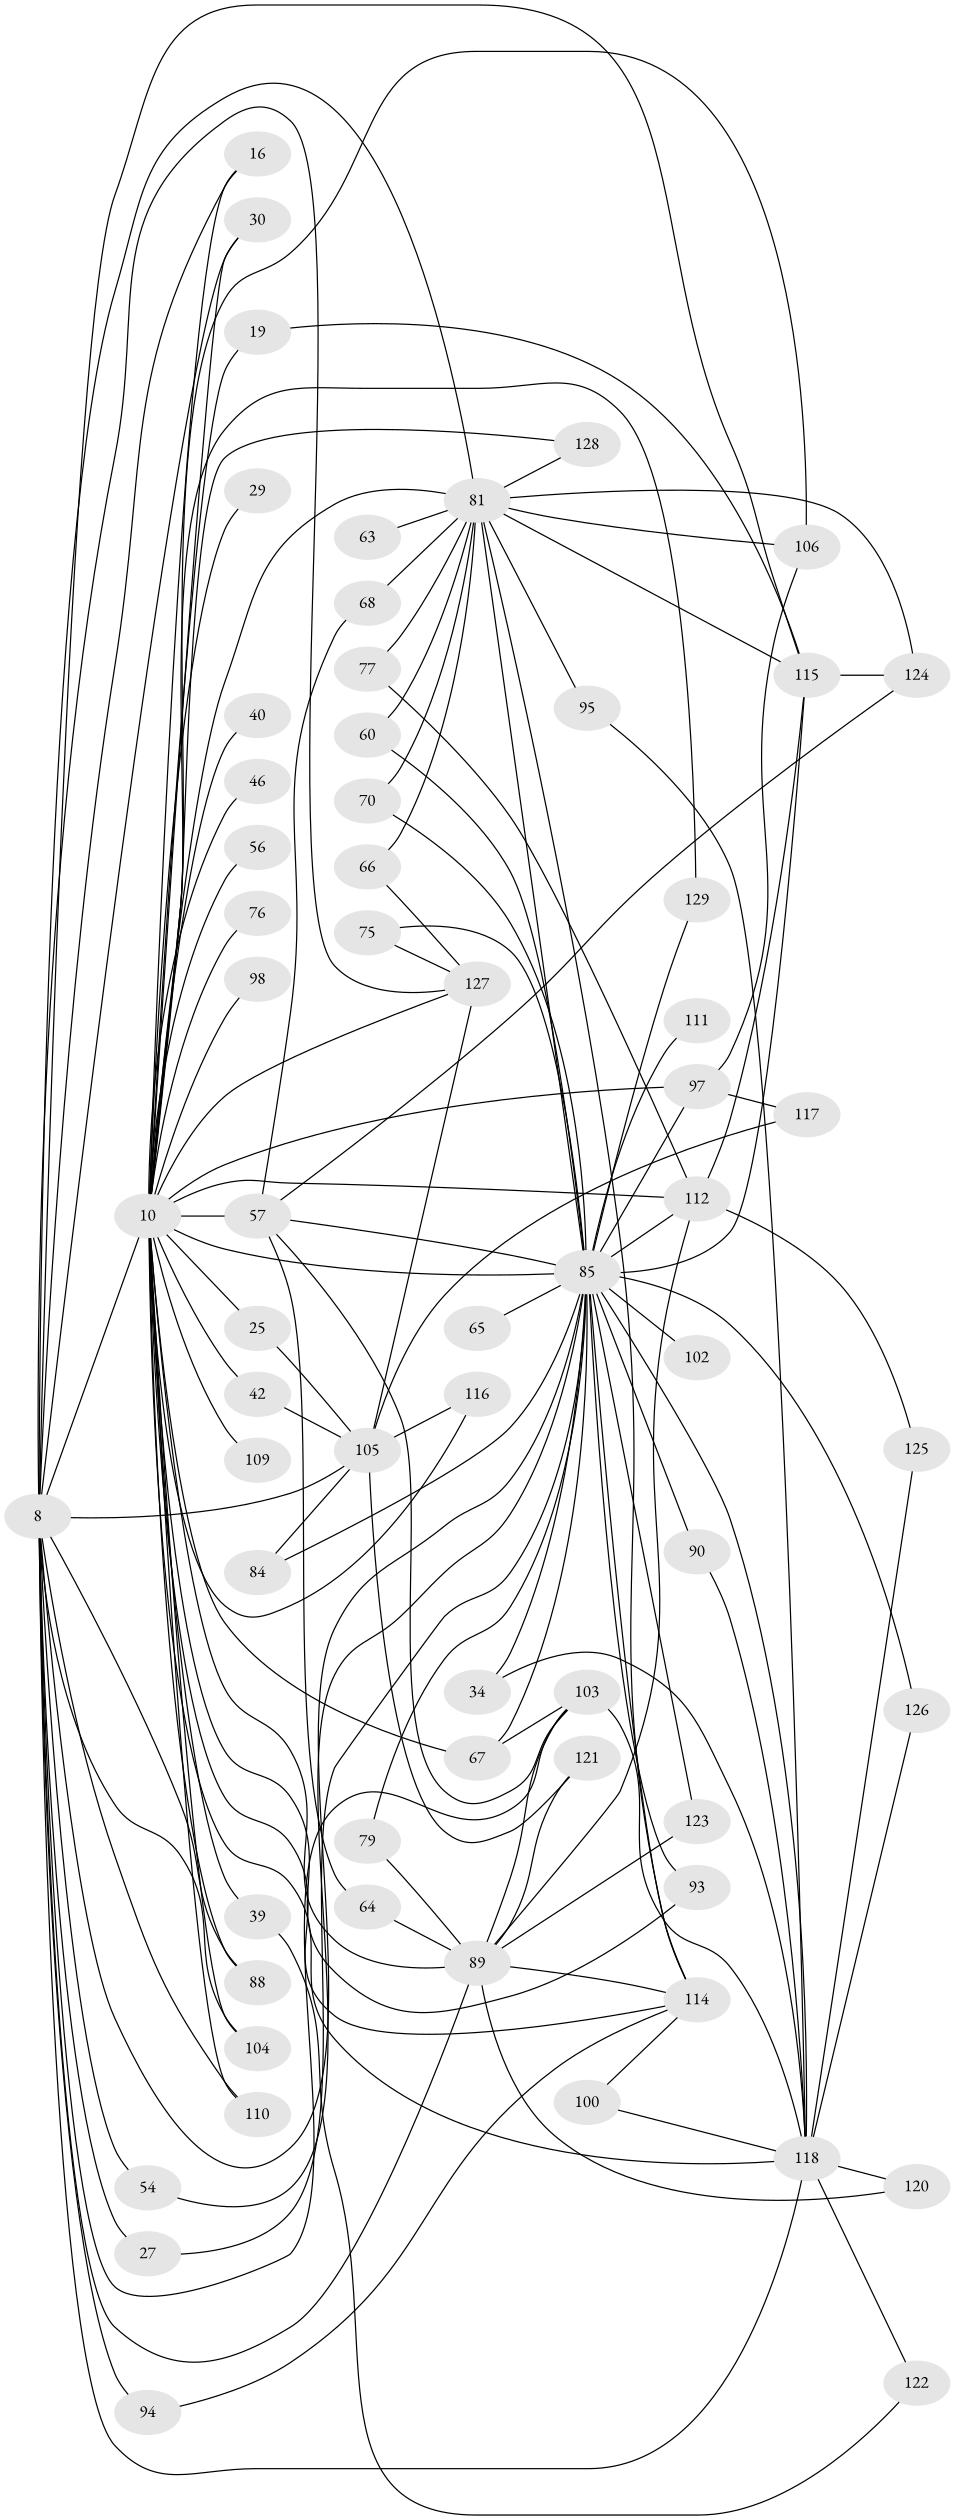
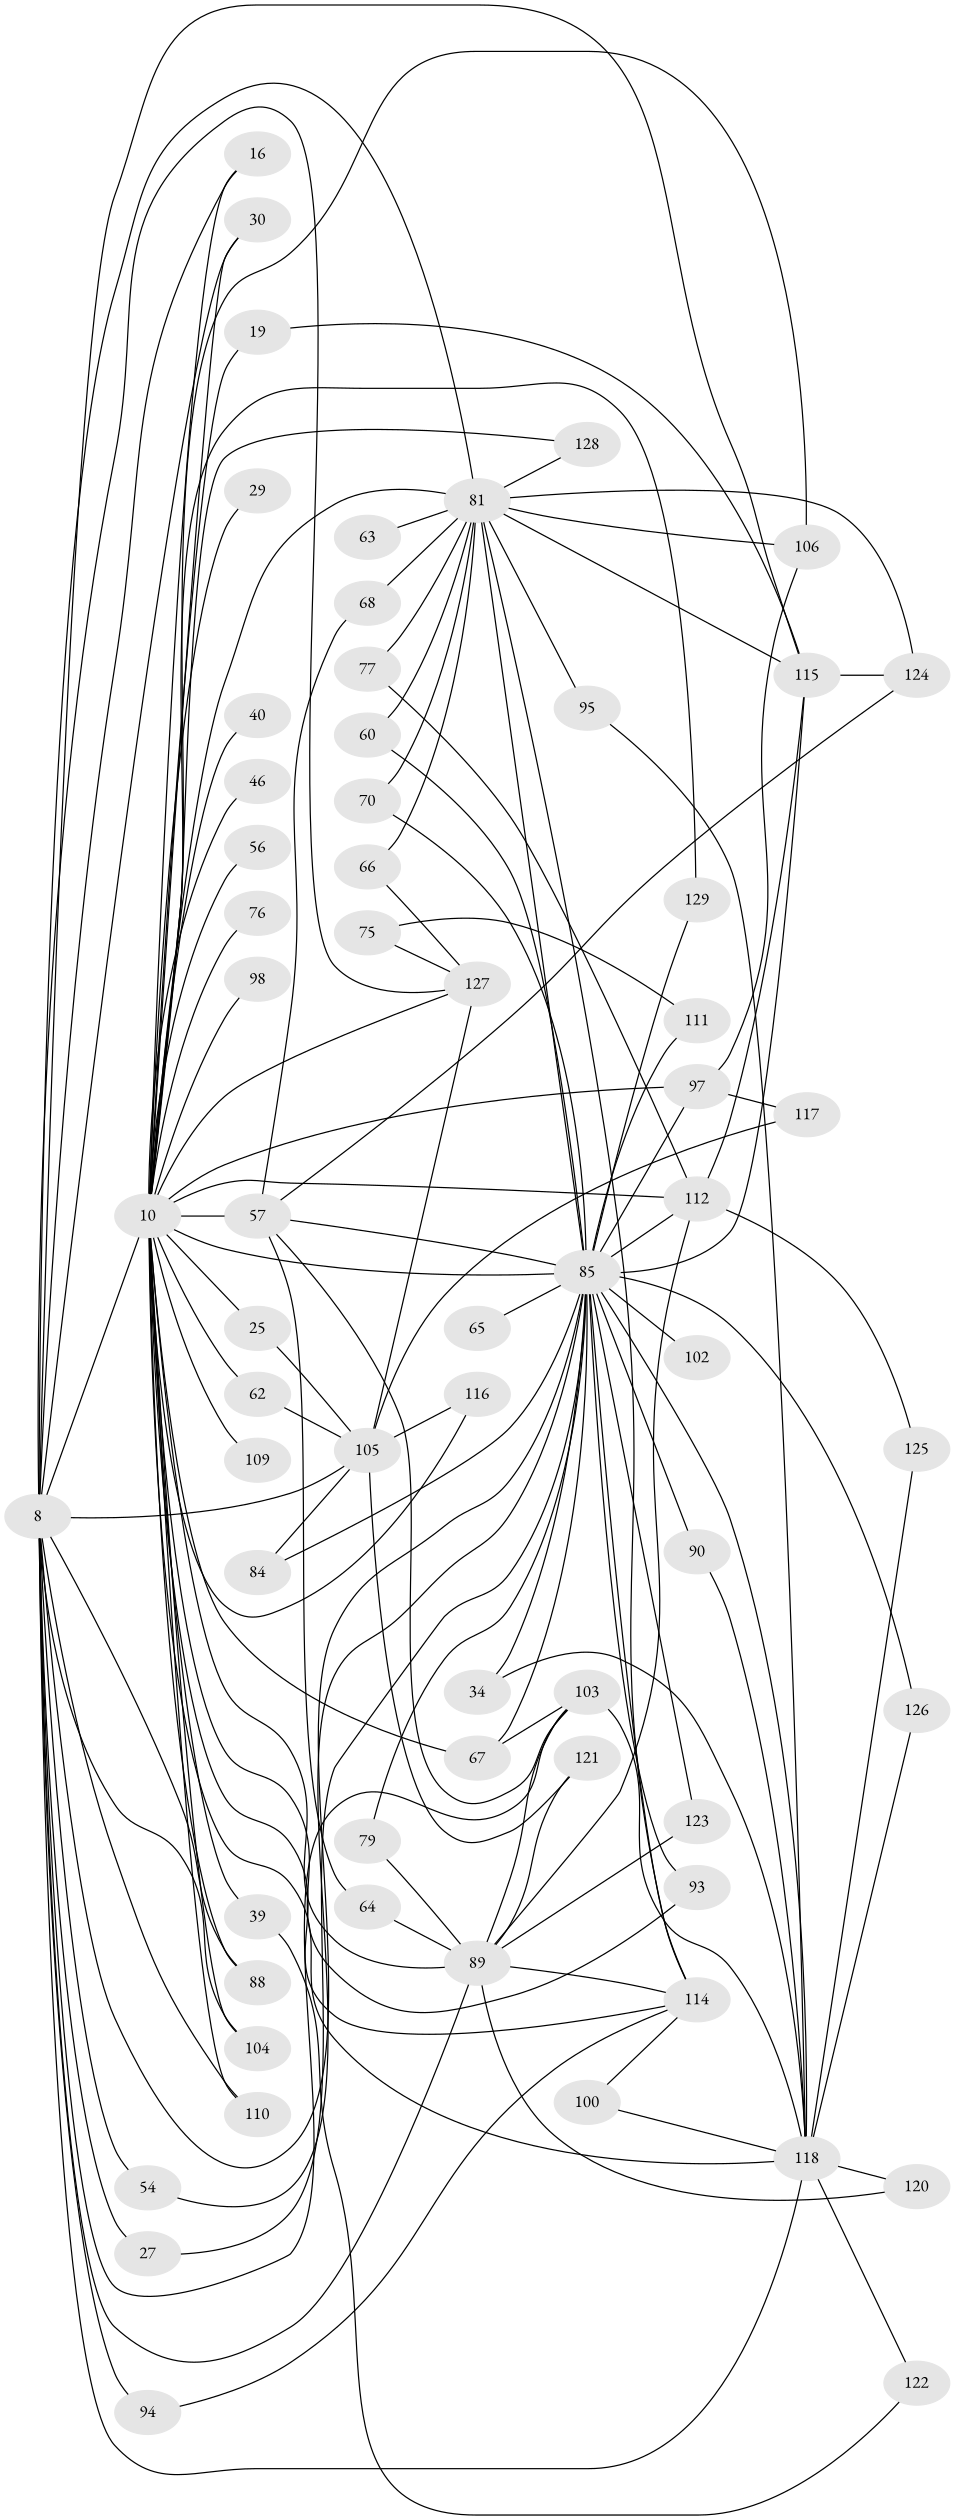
edge "75" -- "85": now "75" -- "111"
node "42": label "42" -> "62"
